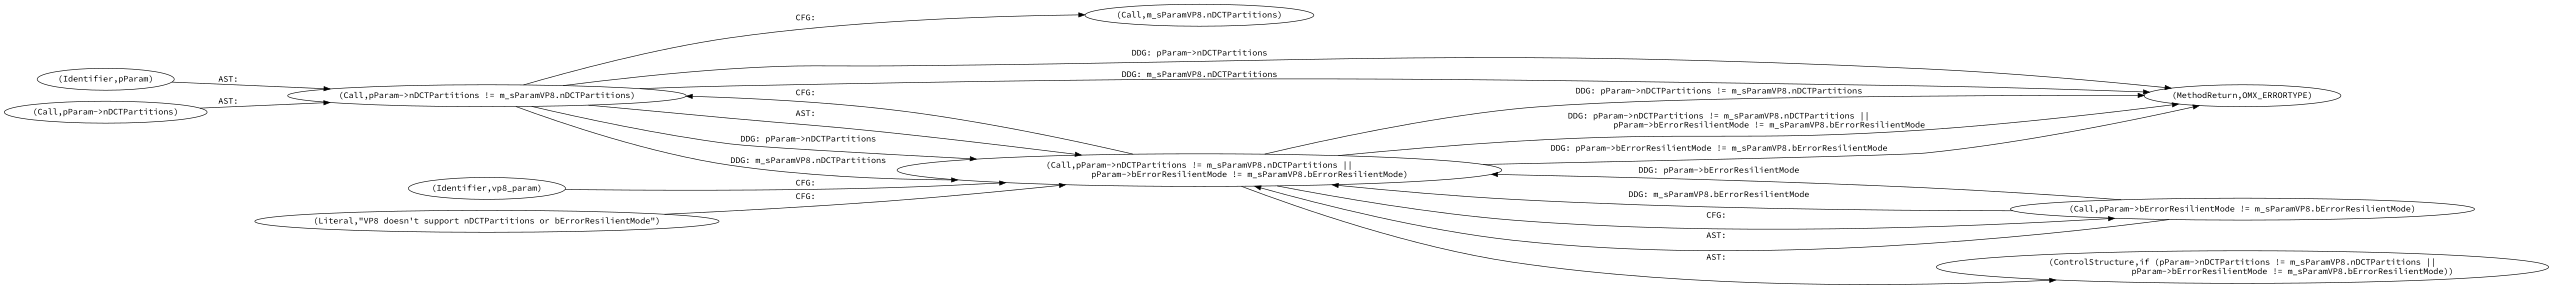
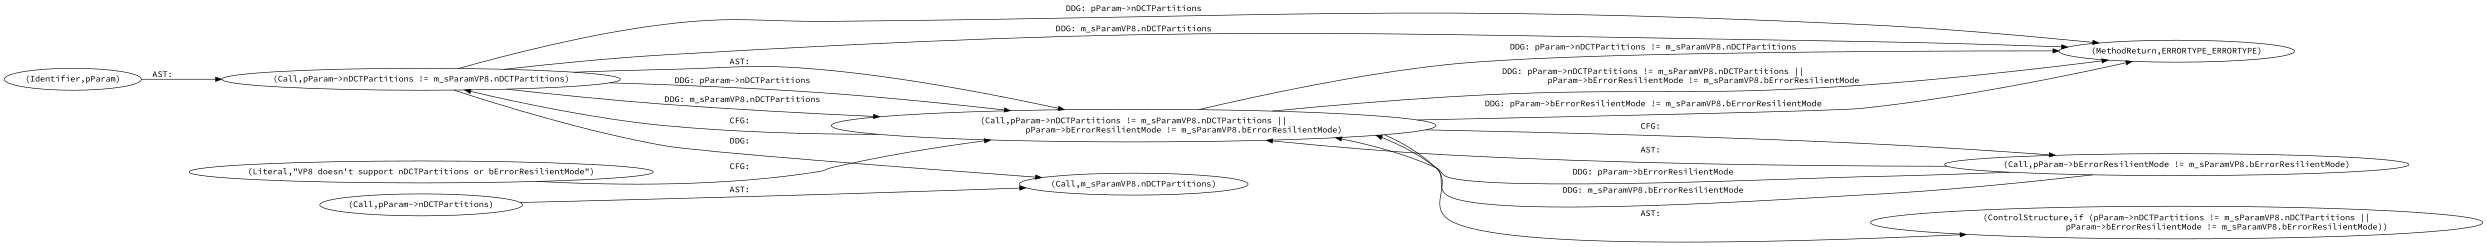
edge "(Call,pParam->nDCTPartitions != m_sParamVP8.nDCTPartitions)" -> "(Call,m_sParamVP8.nDCTPartitions)": label "CFG: " -> "DDG: "
node "(MethodReturn,OMX_ERRORTYPE)": label "(MethodReturn,OMX_ERRORTYPE)" -> "(MethodReturn,ERRORTYPE_ERRORTYPE)"
edge "(Call,pParam->nDCTPartitions)" -> "(Call,pParam->nDCTPartitions != m_sParamVP8.nDCTPartitions)": now "(Call,pParam->nDCTPartitions)" -> "(Call,m_sParamVP8.nDCTPartitions)"
node "(Identifier,vp8_param)": removed
